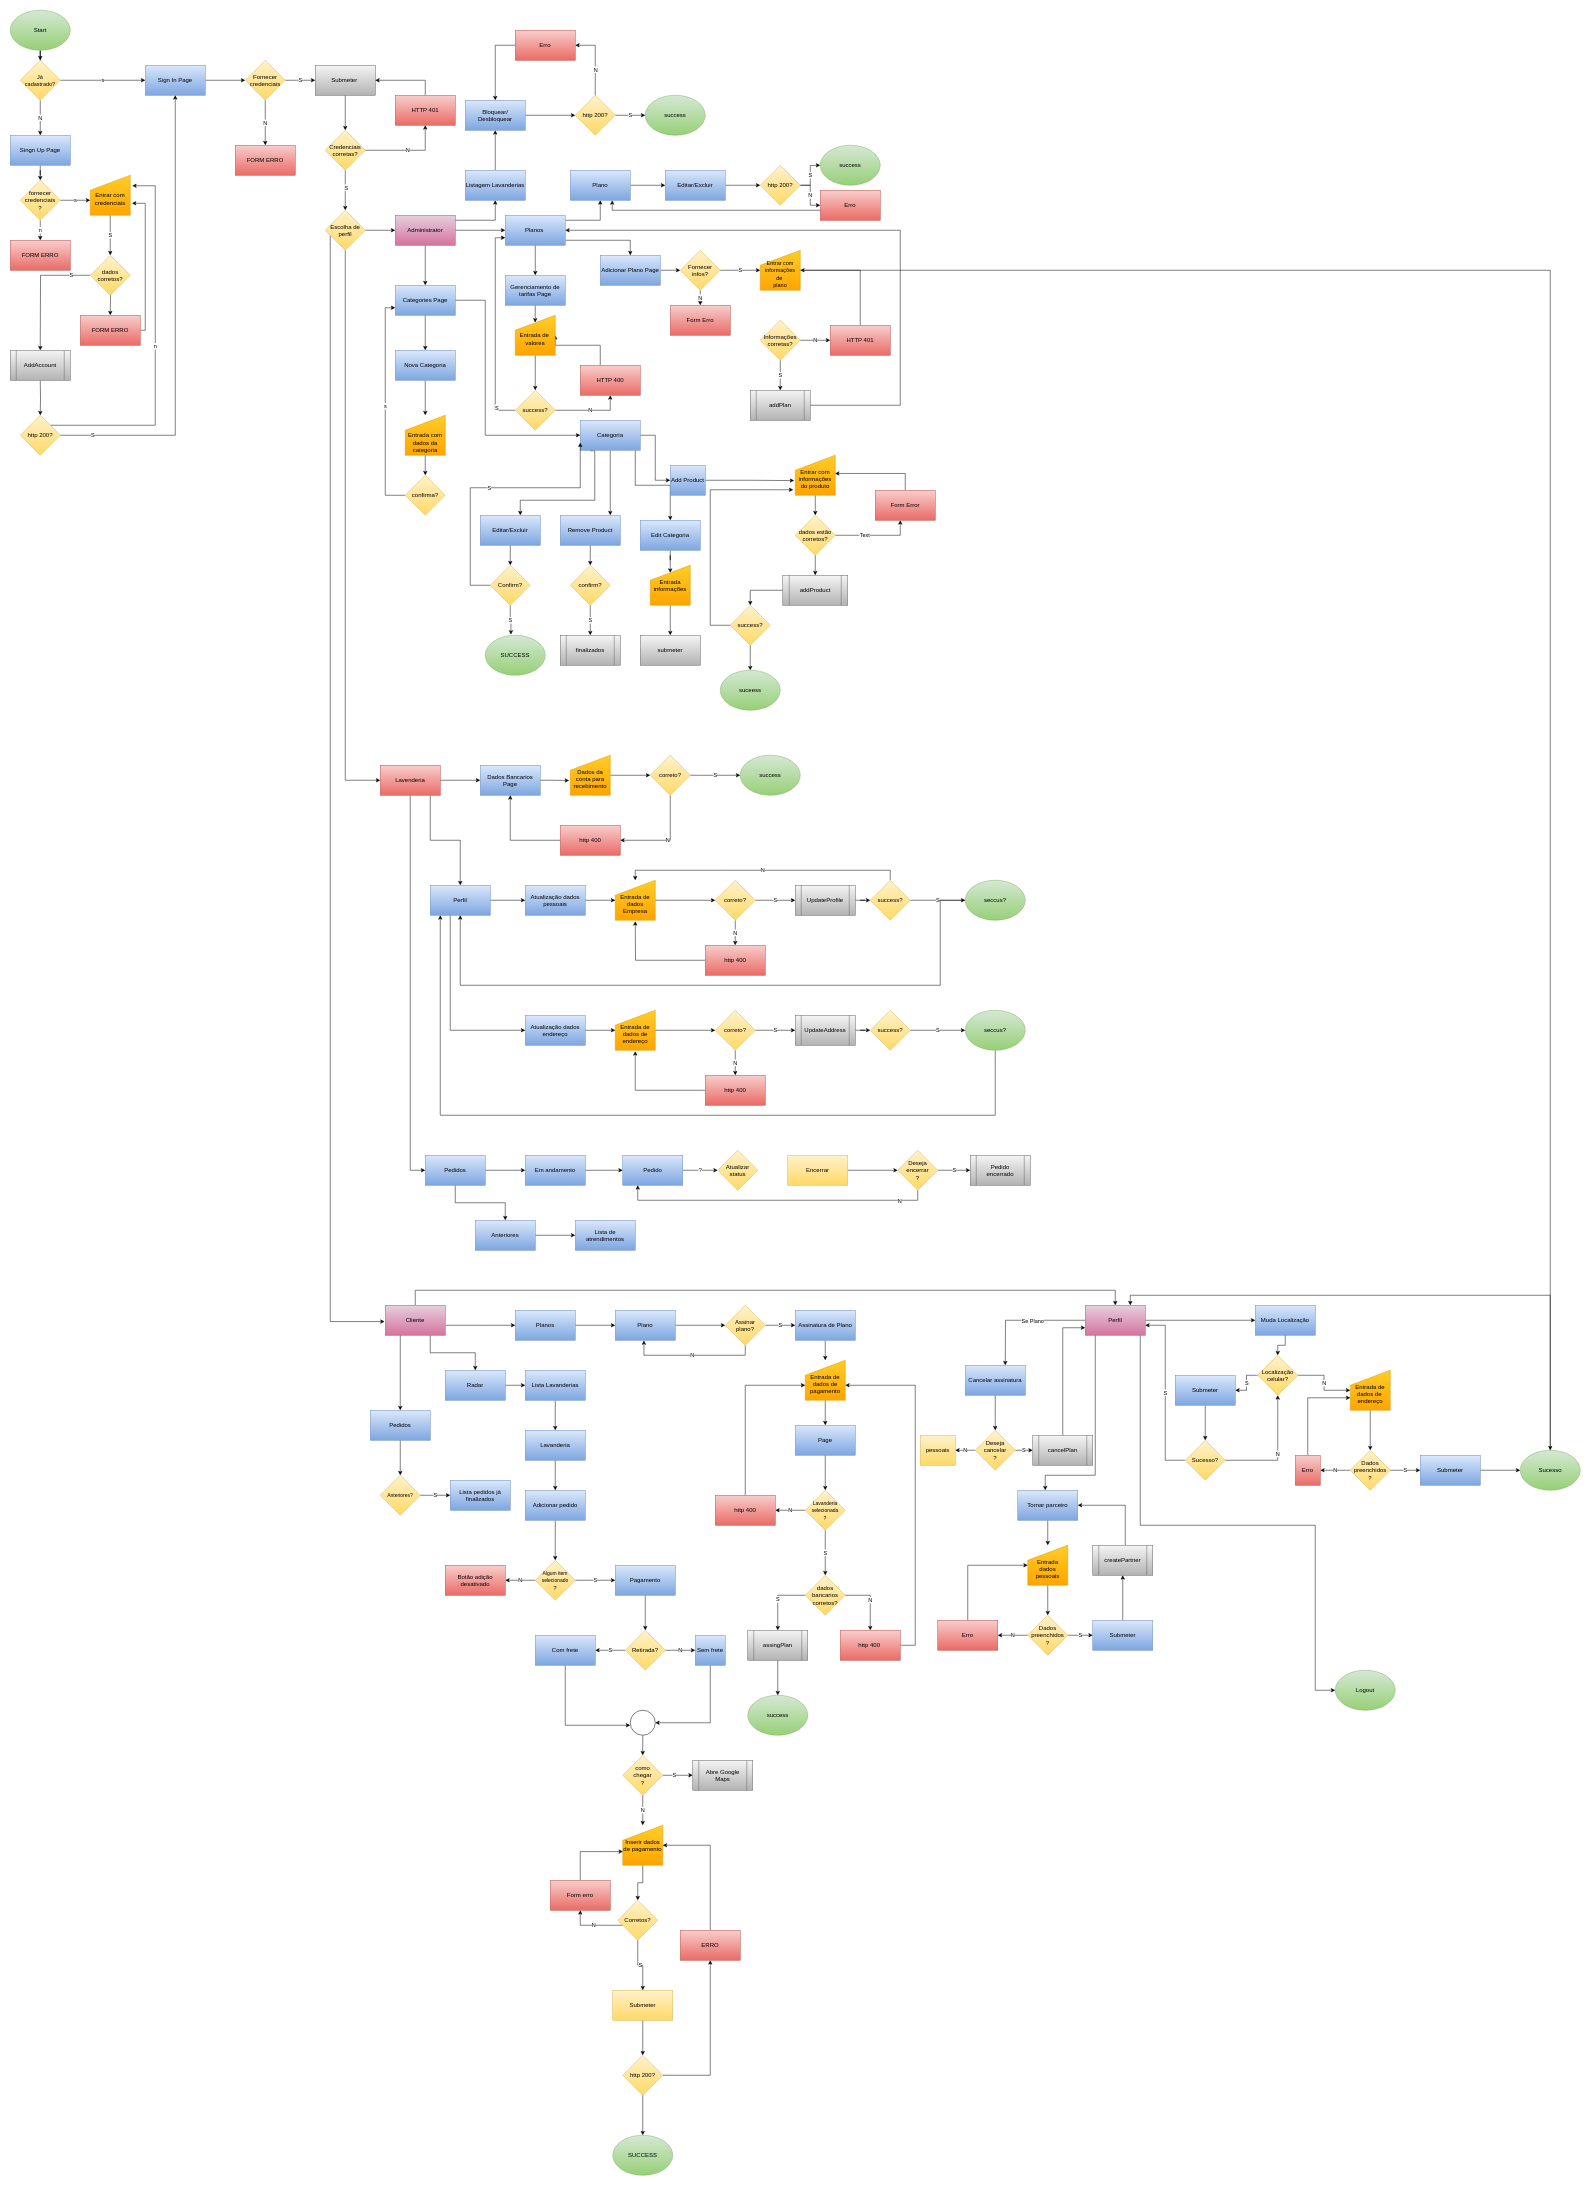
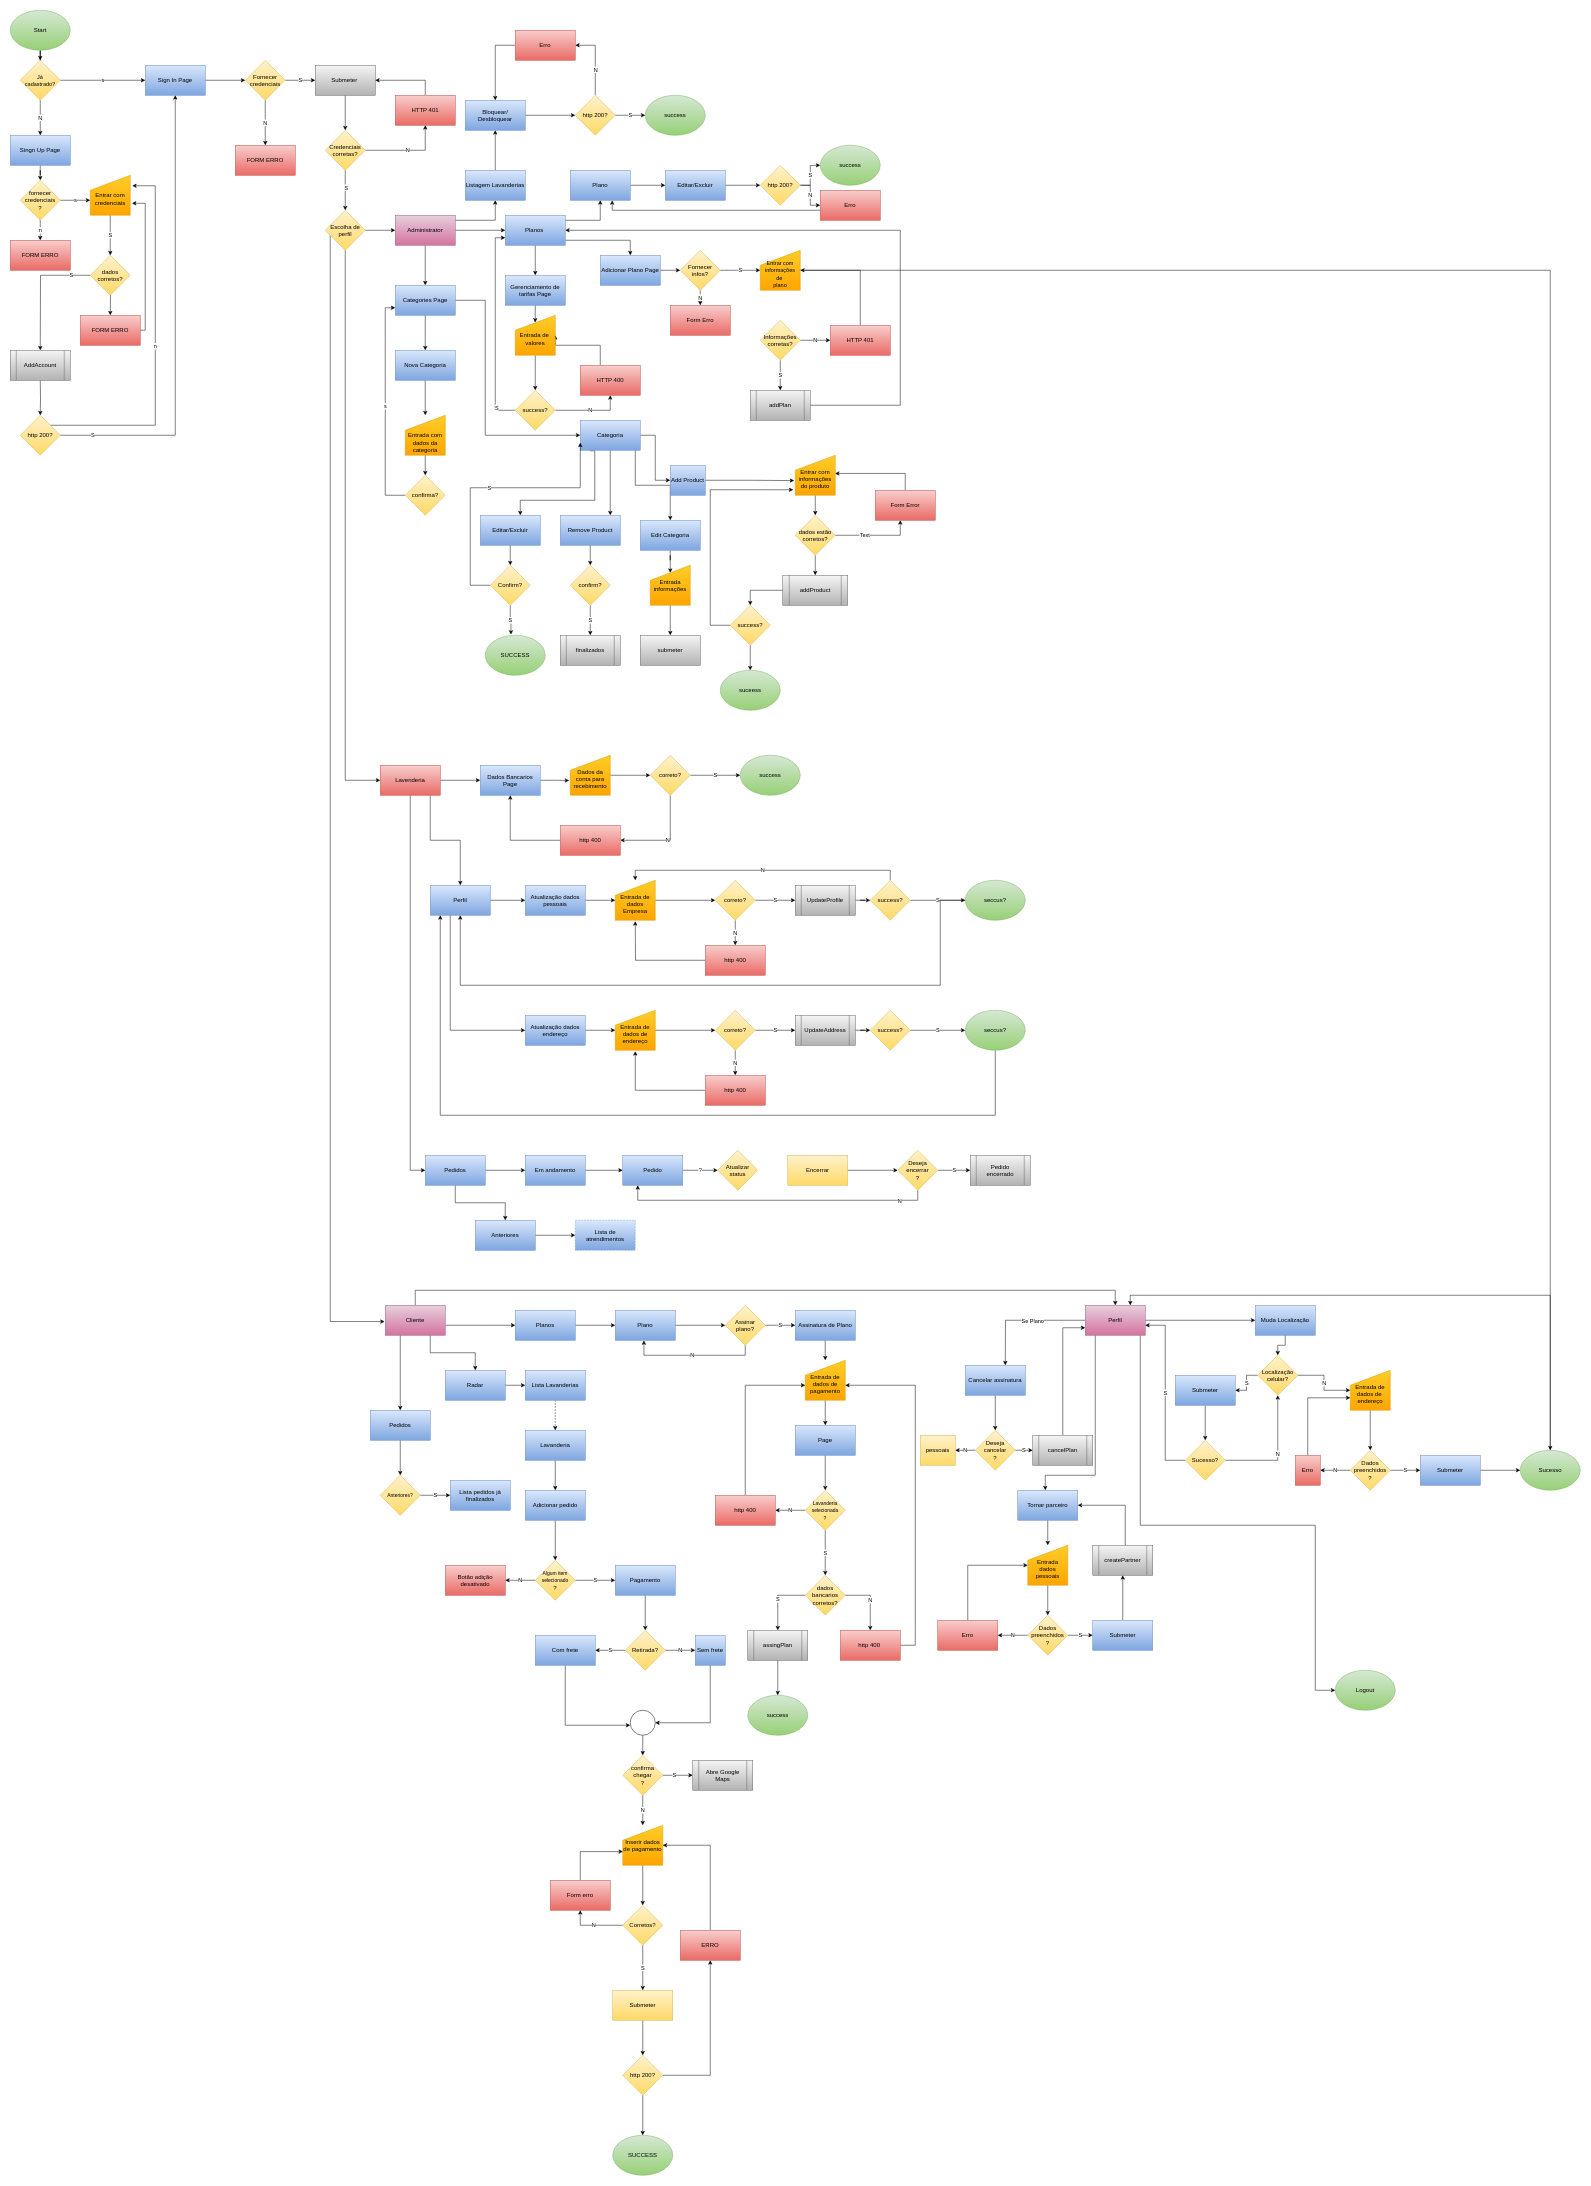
node "Lista de atrendimentos": style solid -> dashed
edge "Lista Lavanderias" -> "Lavanderia": style solid -> dashed
node "como chegar ?": label "como chegar ?" -> "confirma chegar ?"
node "Corretos?": moved (638, 1920) -> (643, 1925)
